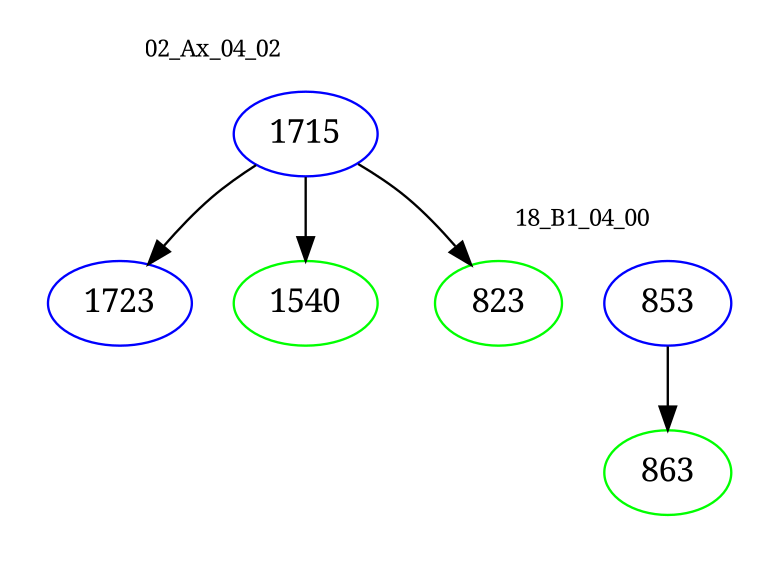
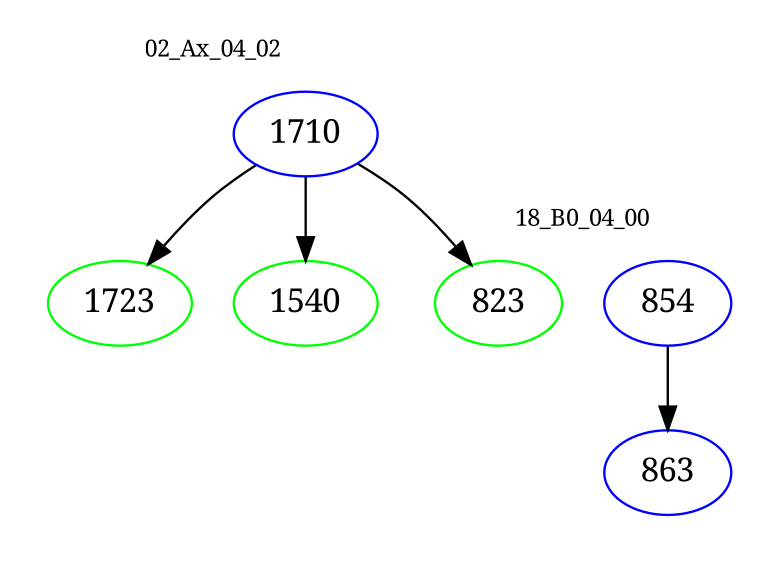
node "1715": label "1715" -> "1710"
cluster "18_B1_04_00": label "18_B1_04_00" -> "18_B0_04_00"
node "1723": color blue -> green
node "853": label "853" -> "854"
node "863": color green -> blue
